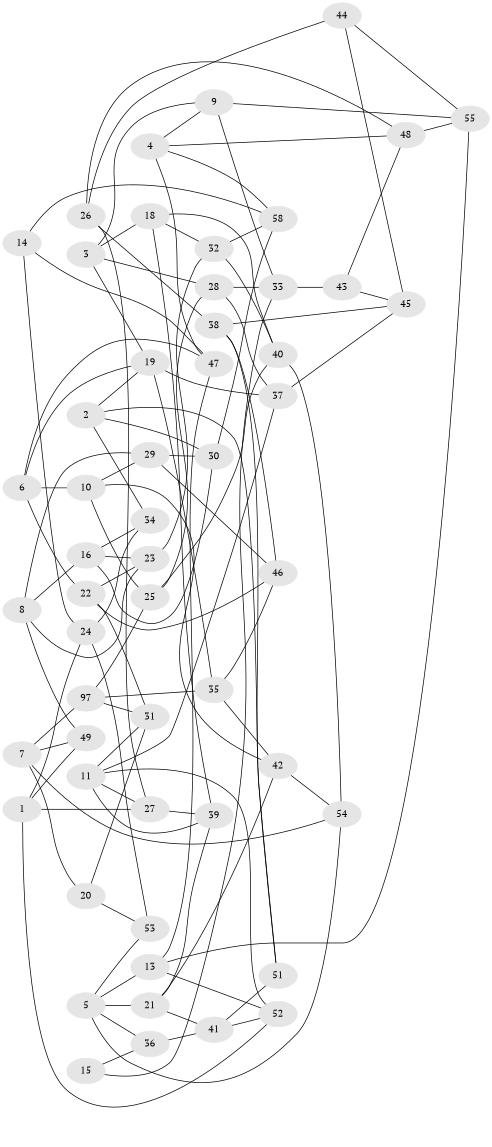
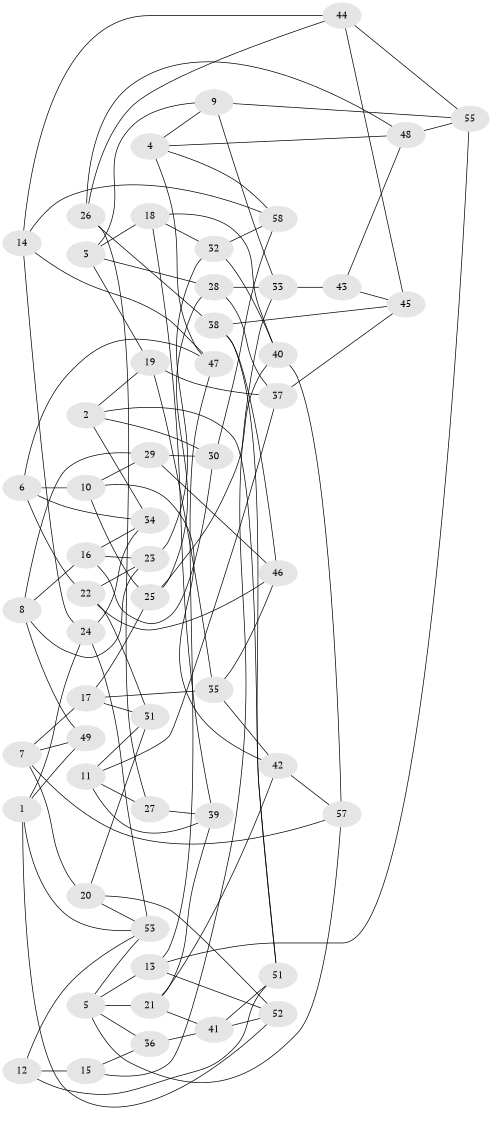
edge "44" -- "14": added
edge "19" -- "6": now "34" -- "6"
node "97": label "97" -> "17"
edge "1" -- "27": now "1" -- "53"
node "54": label "54" -> "57"
edge "11" -- "52": now "20" -- "52"
node "12": added
